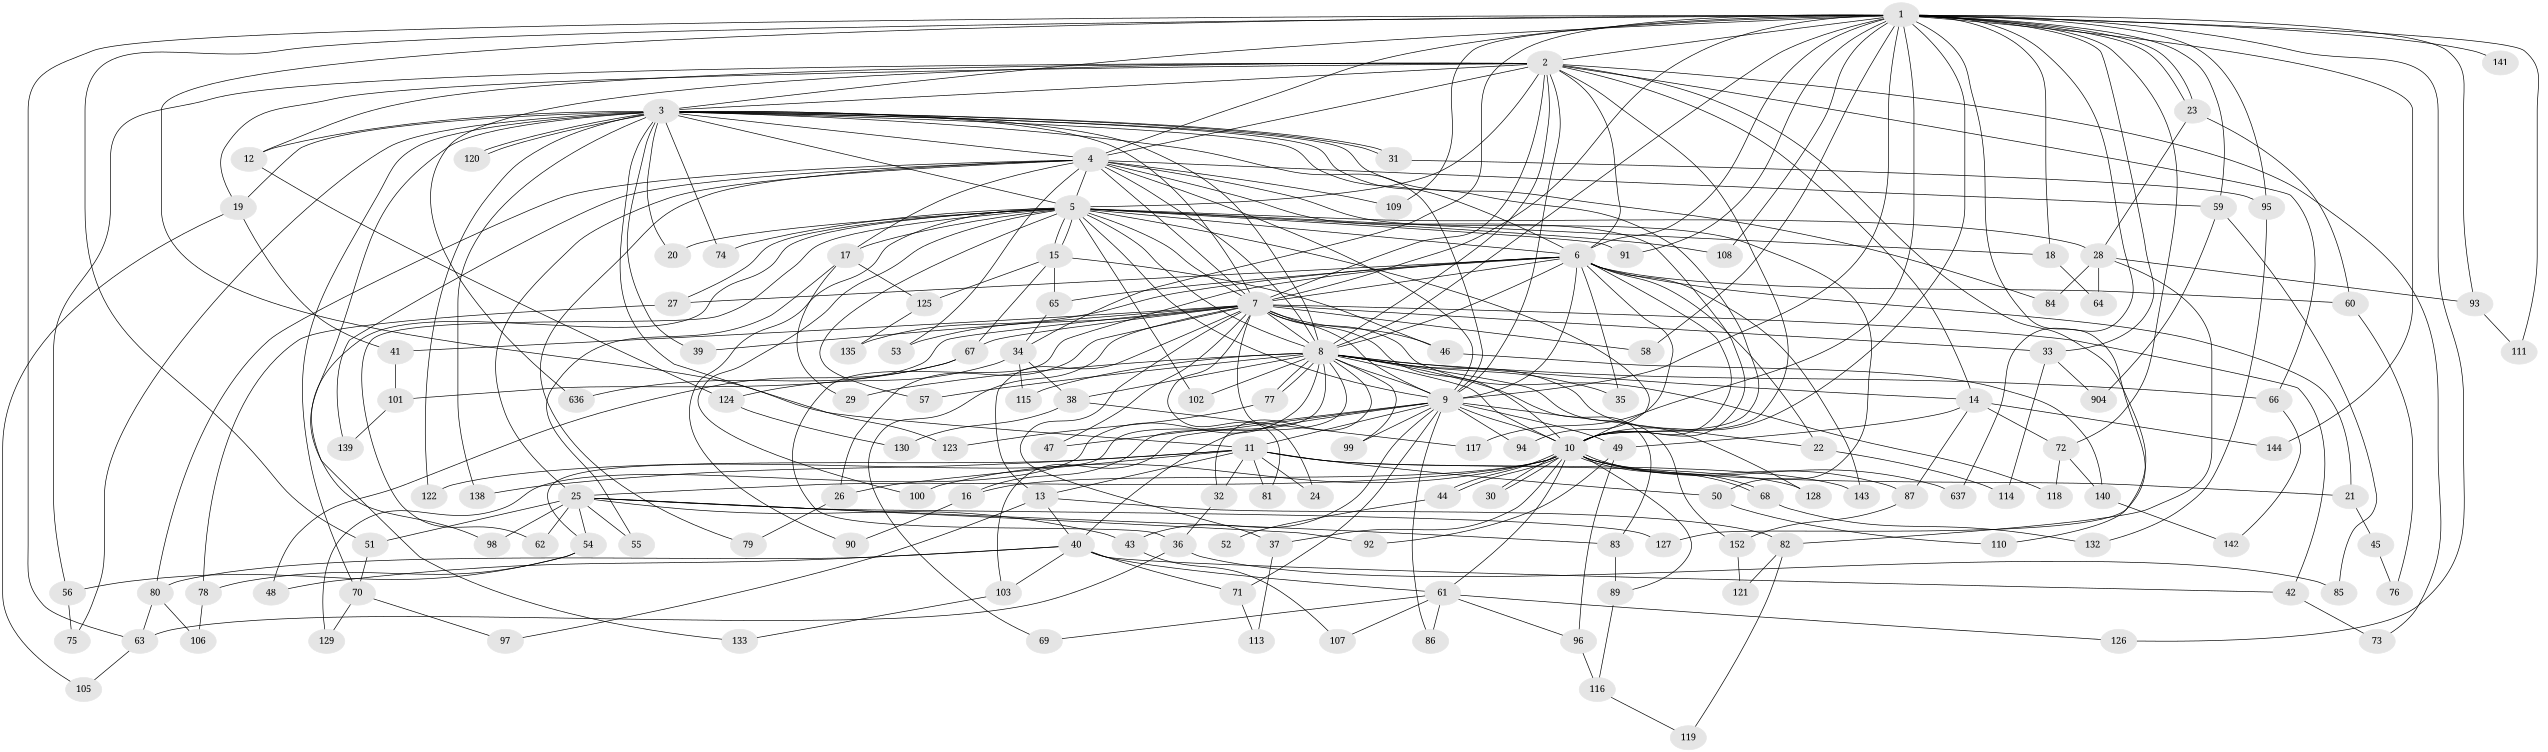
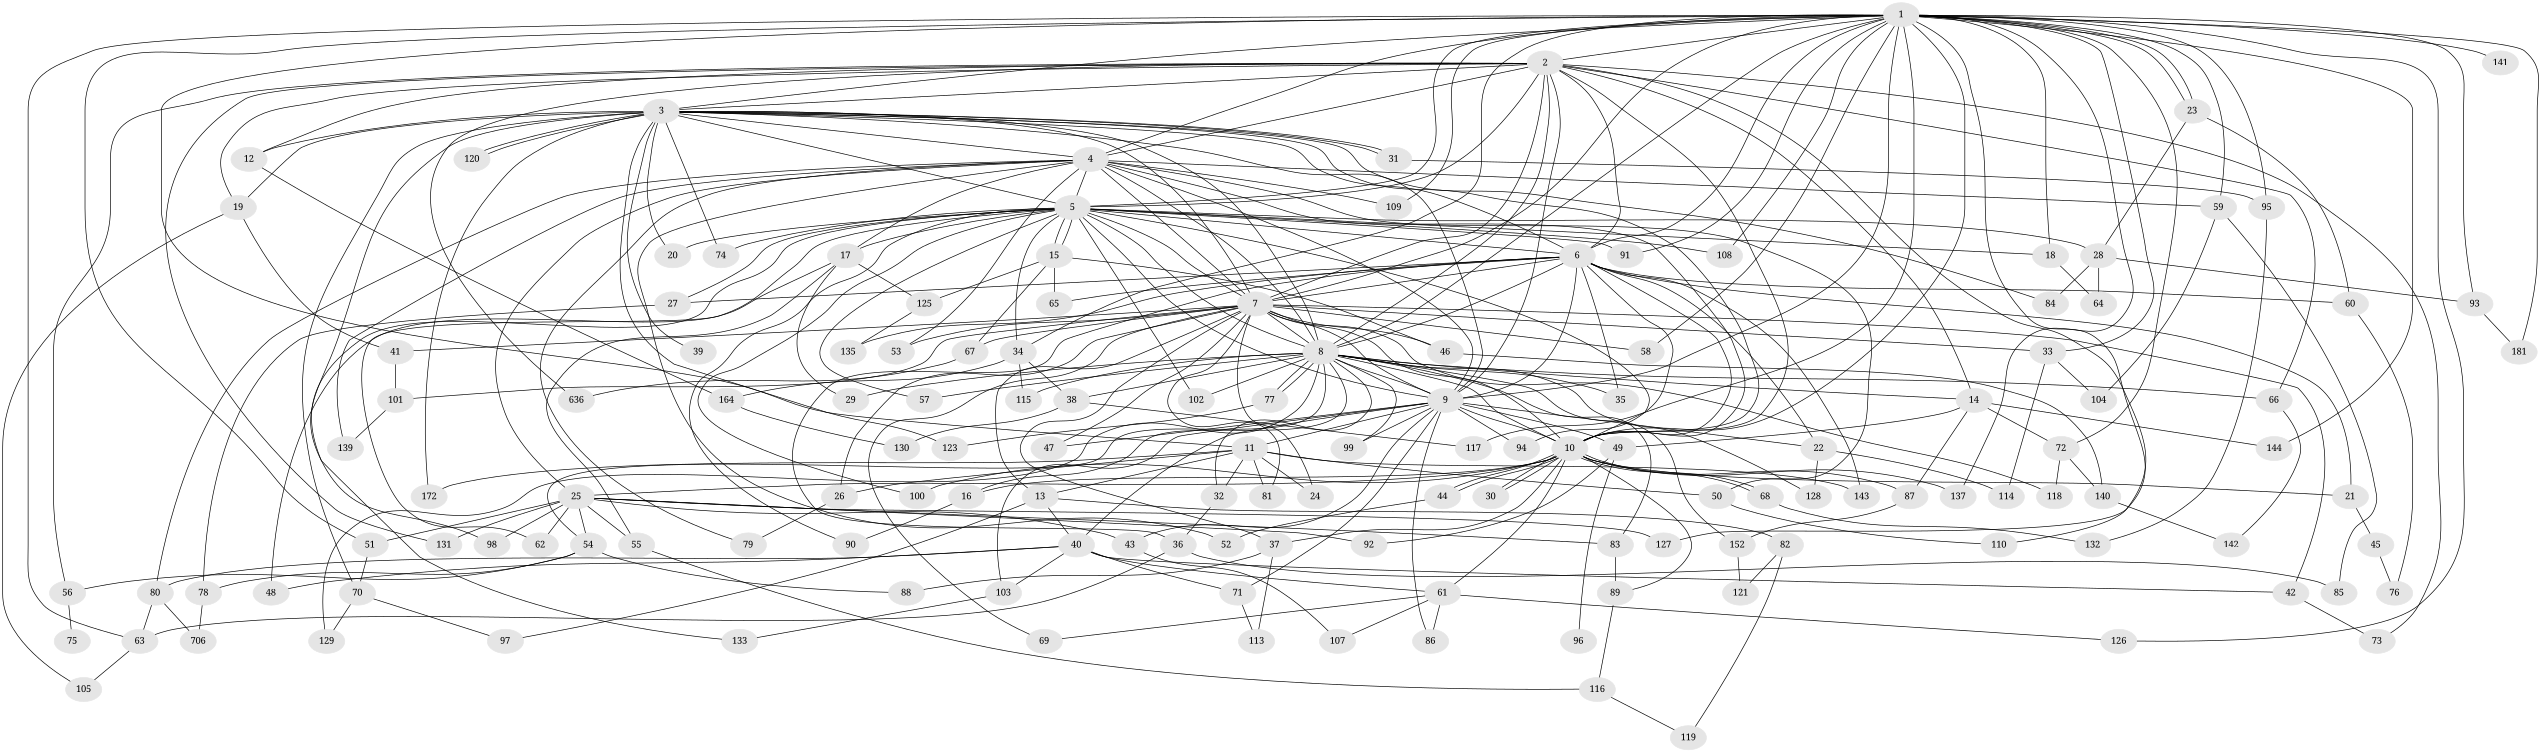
edge "1" -- "5": added
edge "3" -- "75": removed
edge "65" -- "34": now "5" -- "34"
edge "7" -- "39": removed
node "111": label "111" -> "181"
edge "4" -- "52": added
node "124": label "124" -> "164"
node "904": label "904" -> "104"
edge "67" -- "48": now "17" -- "48"
edge "11" -- "128": now "22" -- "128"
node "122": label "122" -> "172"
node "138": removed
node "637": label "637" -> "137"
edge "28" -- "82": removed
node "131": added
node "88": added
edge "61" -- "96": removed
node "106": label "106" -> "706"
edge "96" -- "116": now "55" -- "116"
